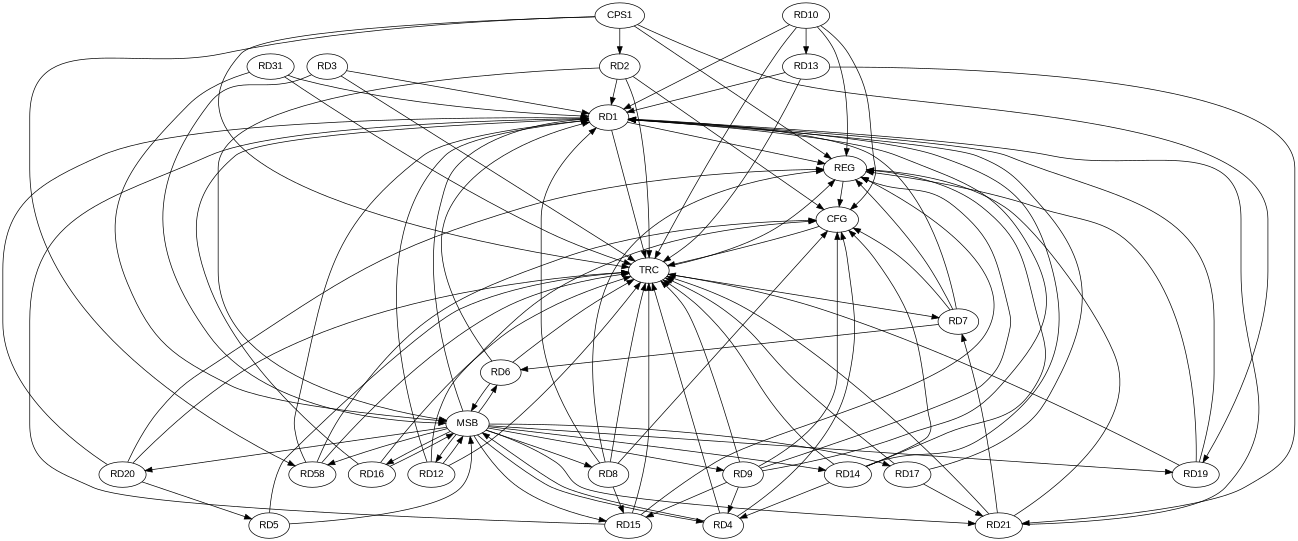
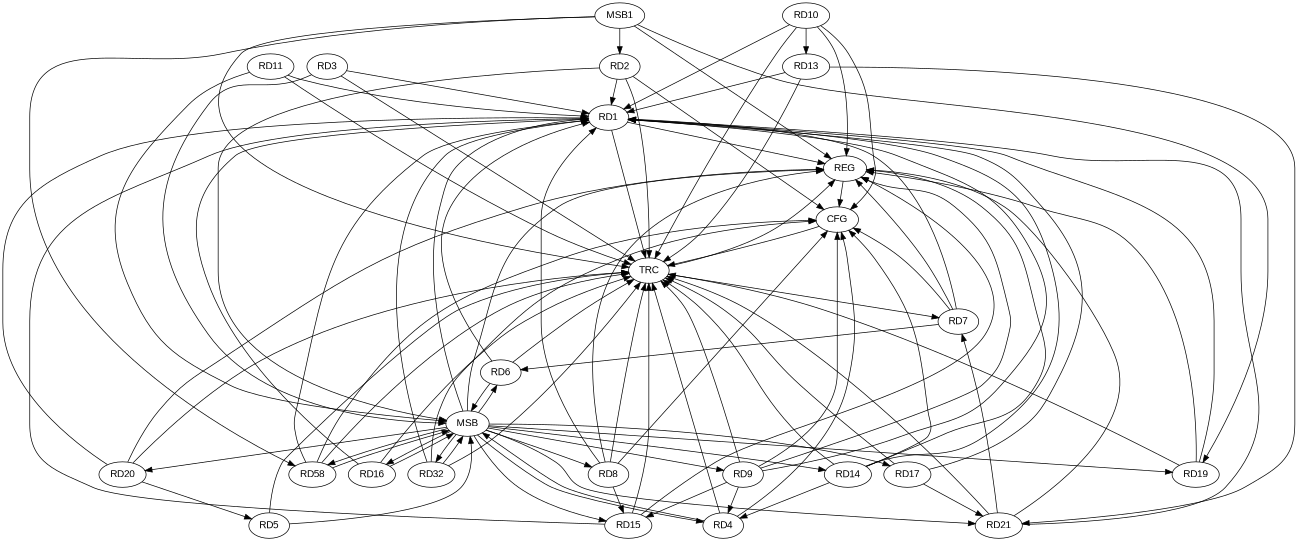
node "CPS1": label "CPS1" -> "MSB1"
node "RD31": label "RD31" -> "RD11"
edge "MSB" -> "REG": added
edge "RD58" -> "MSB": added
node "RD12": label "RD12" -> "RD32"
